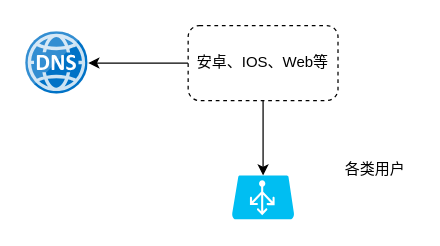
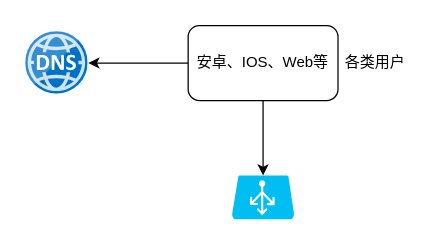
node "安卓、IOS、Web等": style dashed -> solid
node "各类用户": moved (376, 169) -> (376, 63)
